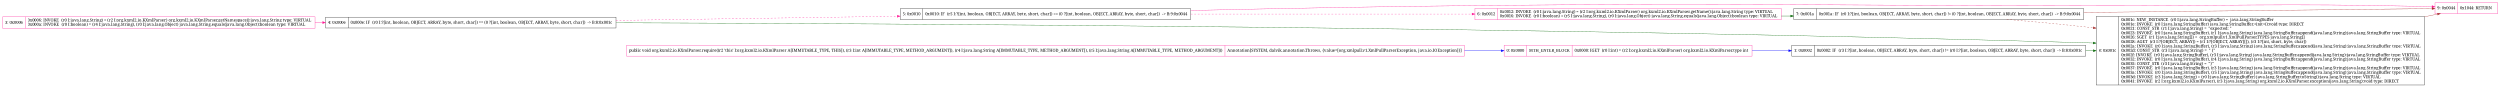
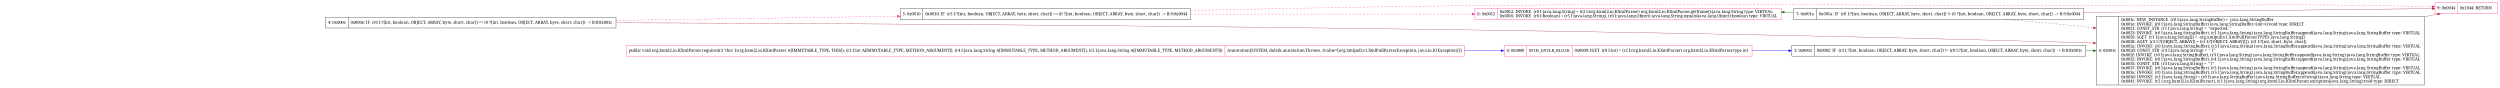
edge "5: 0x0010" -> "9: 0x0044": style solid -> dashed
edge "6: 0x0012" -> "7: 0x001a": reversed
node "3: 0x0006": removed
edge "4: 0x000e" -> "8: 0x001c": color darkgreen -> brown
